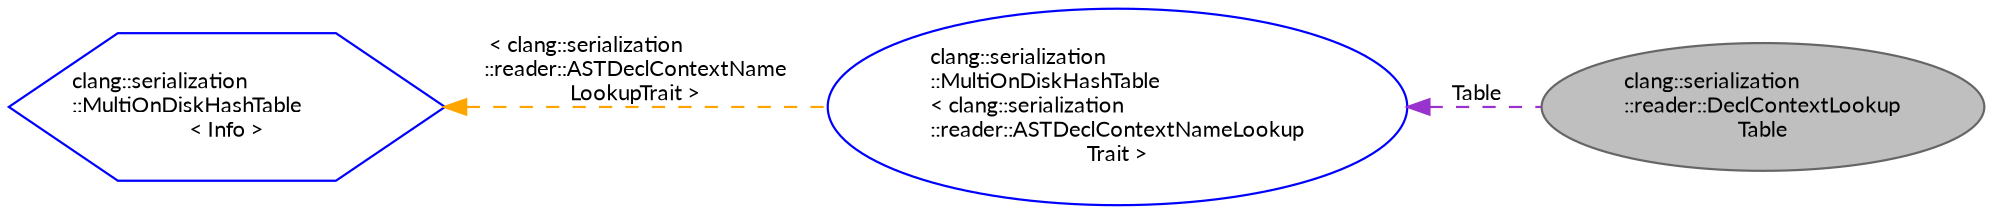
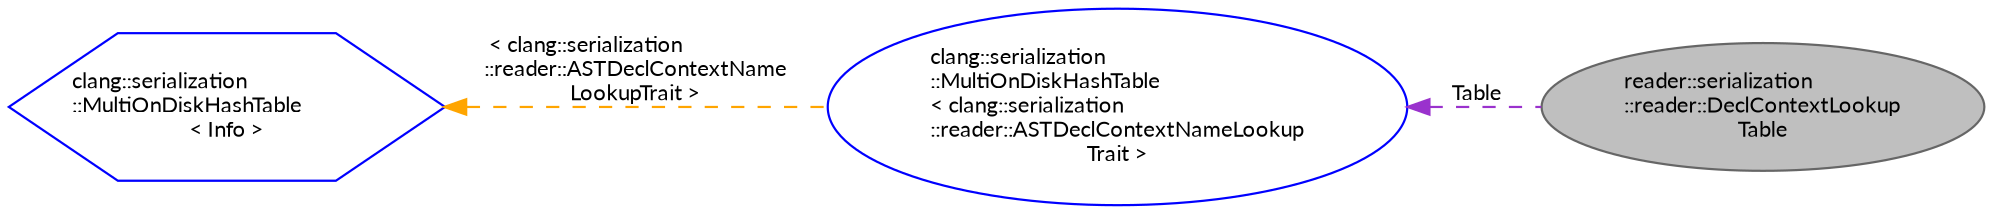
node "clang::serialization ::reader::DeclContextLookup Table": label "clang::serialization ::reader::DeclContextLookup Table" -> "reader::serialization ::reader::DeclContextLookup Table"
